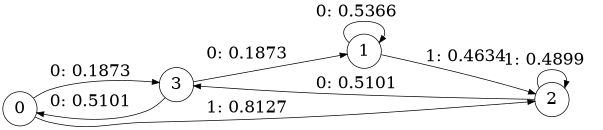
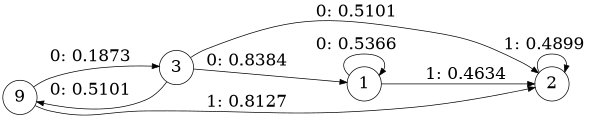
edge "3" -> "1": label "0: 0.1873   " -> "0: 0.8384   "
edge "2" -> "3": reversed
node "0": label "0" -> "9"
